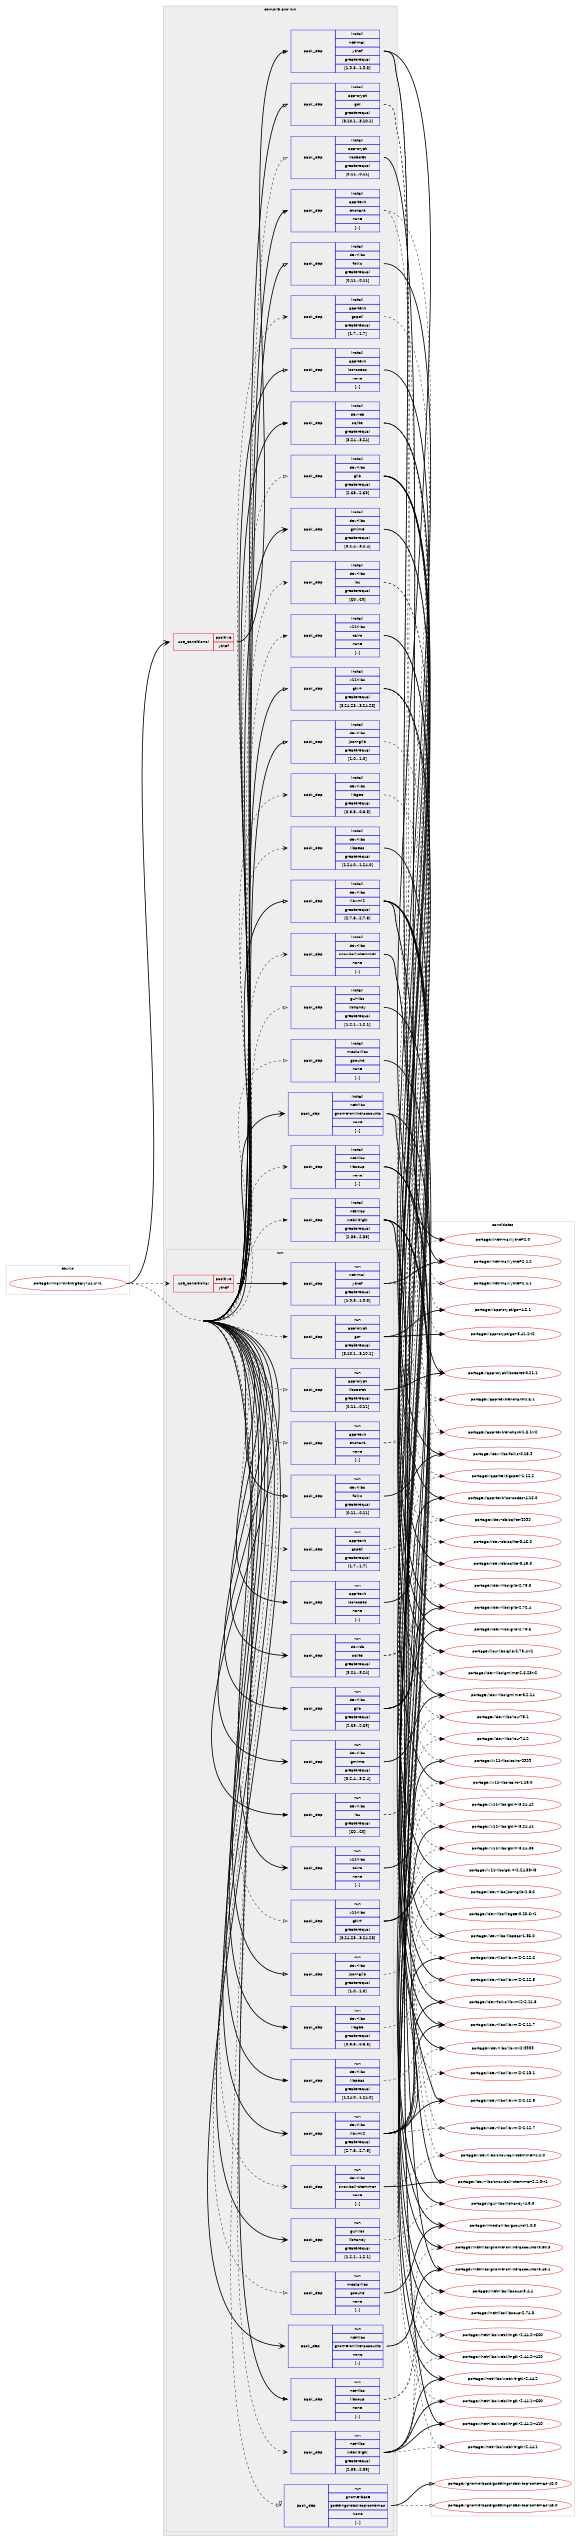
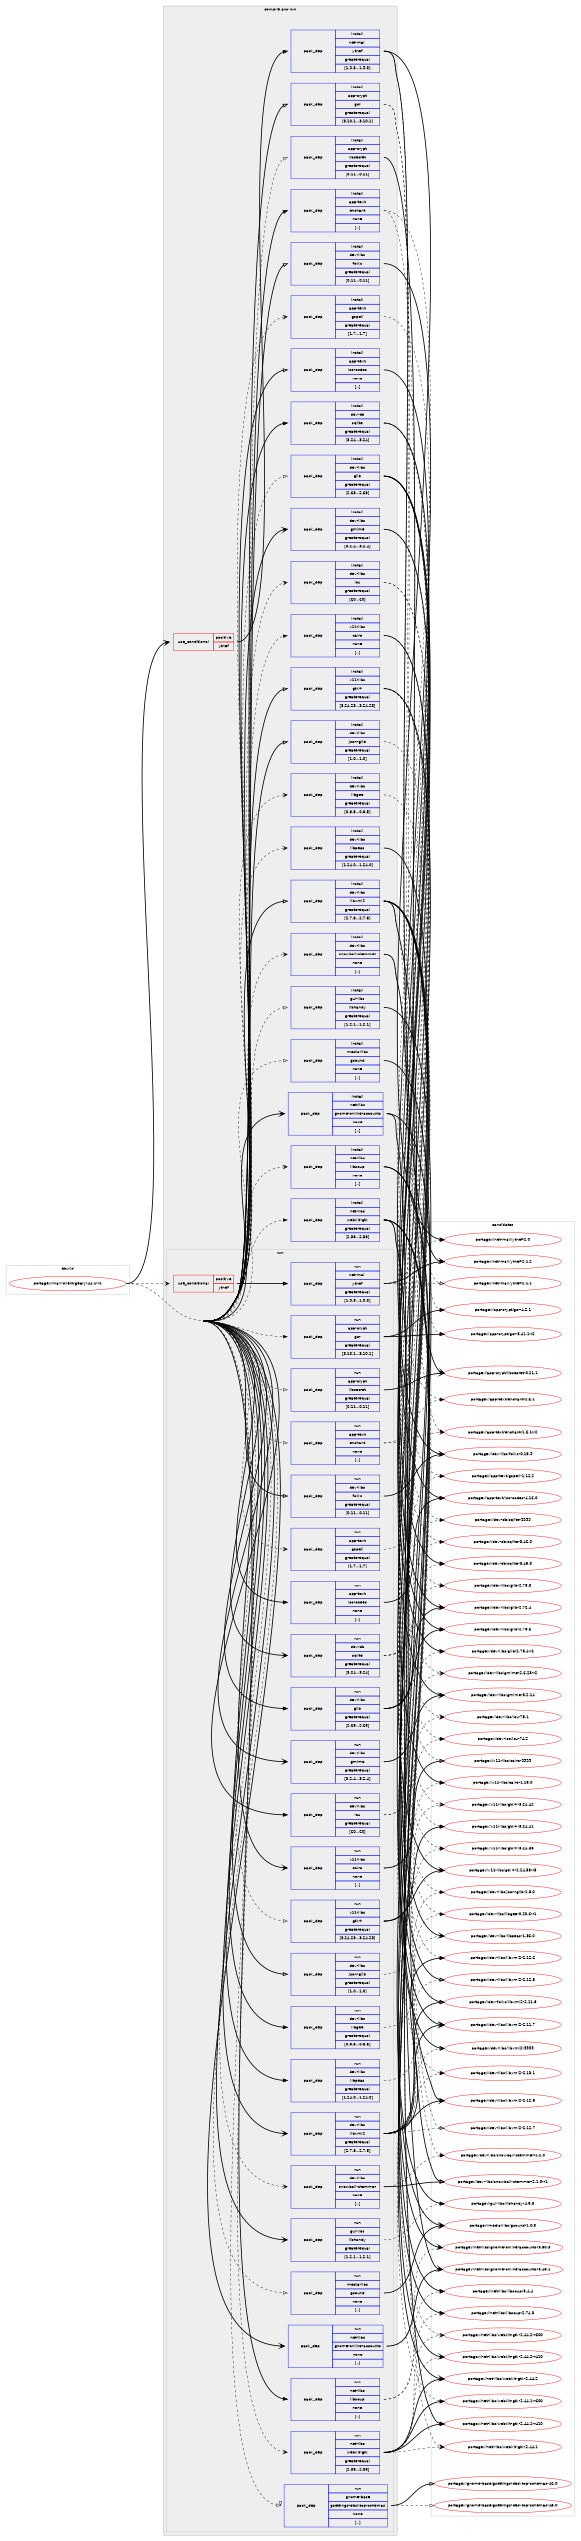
node "portage://icu-libs/glib-2.78.4-r1": label "portage://icu-libs/glib-2.78.4-r1" -> "portage://dev-libs/glib-2.78.4-r1"
node "portage://dev-libs/icu-74.2": label "portage://dev-libs/icu-74.2" -> "portage://dev-iso/icu-74.2"
